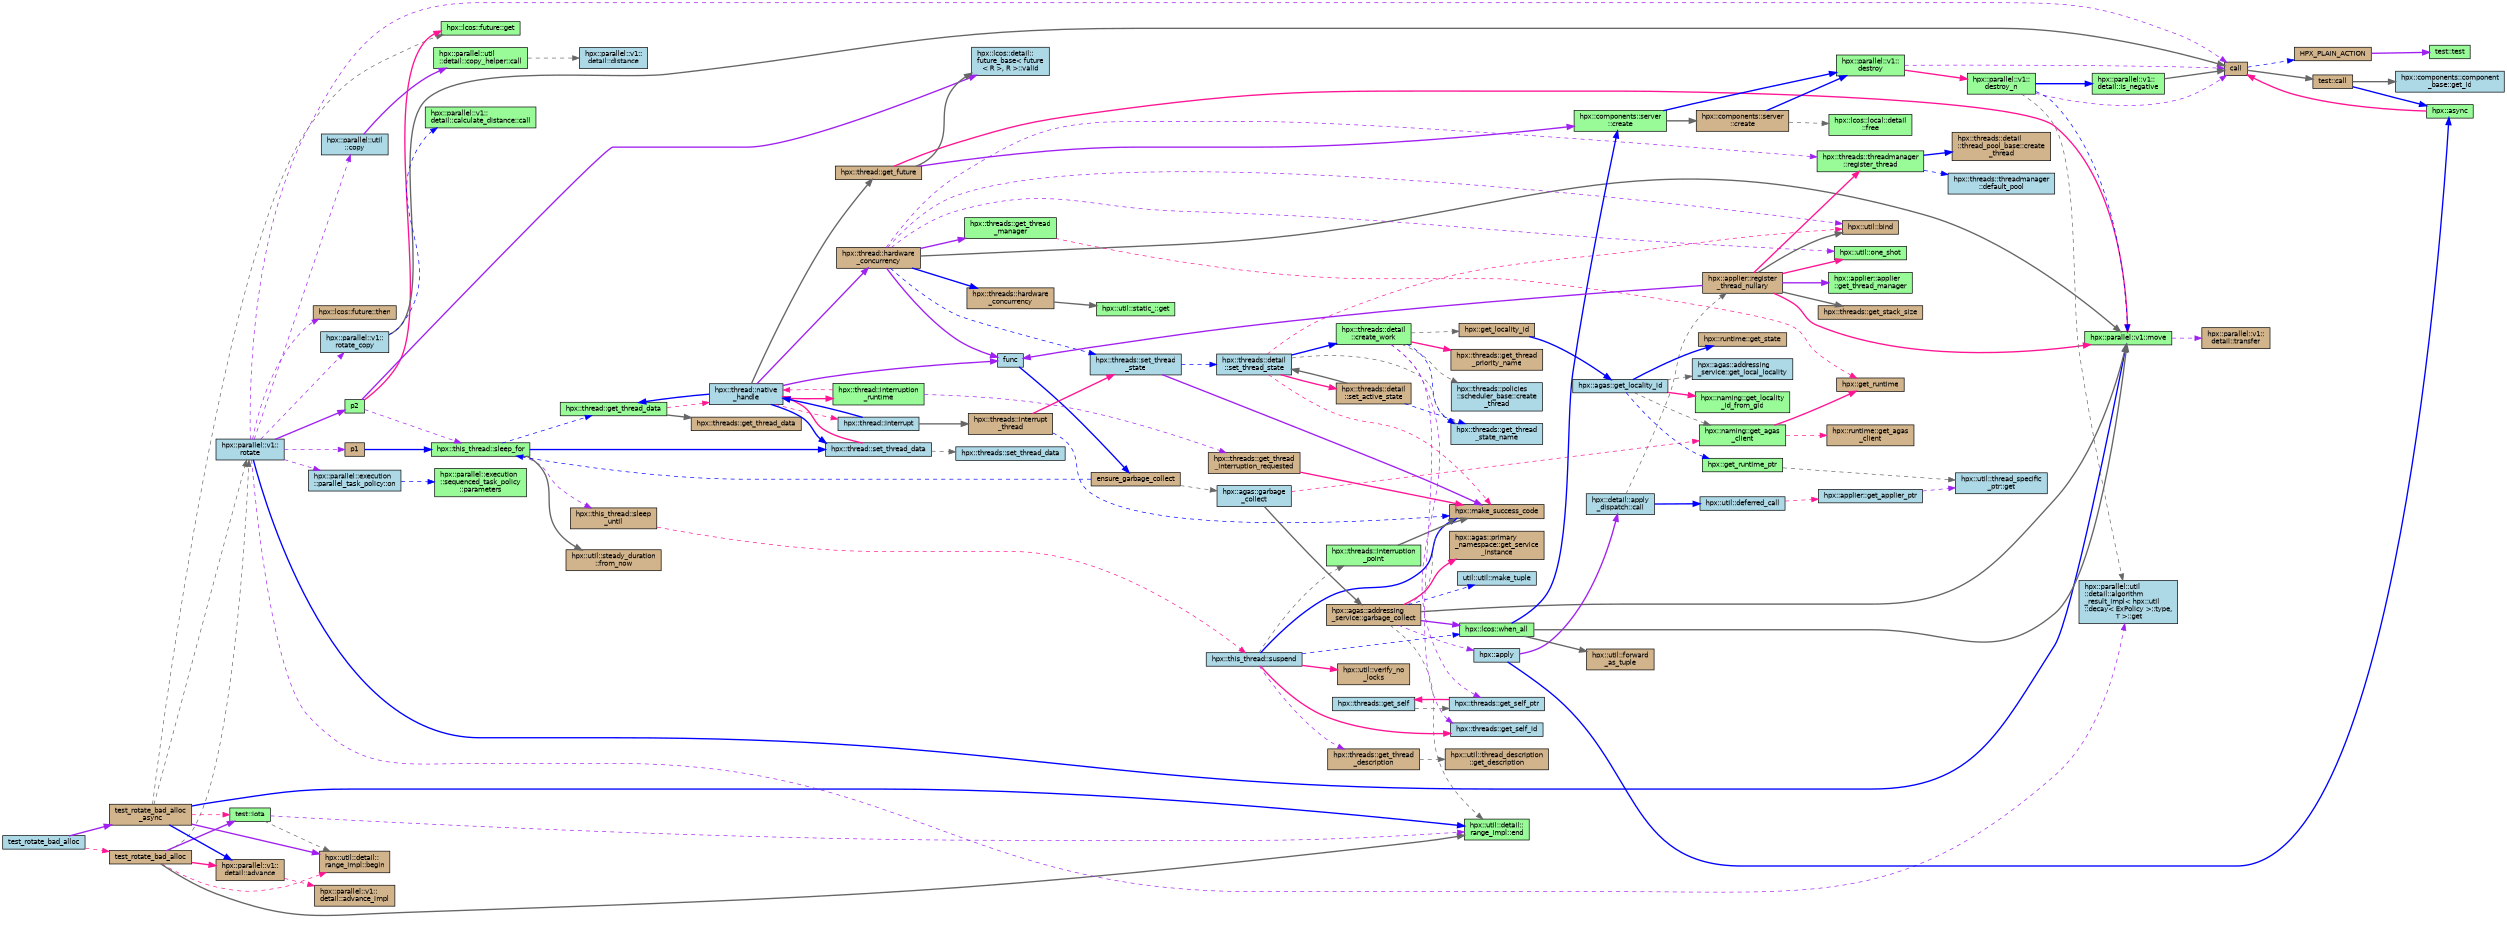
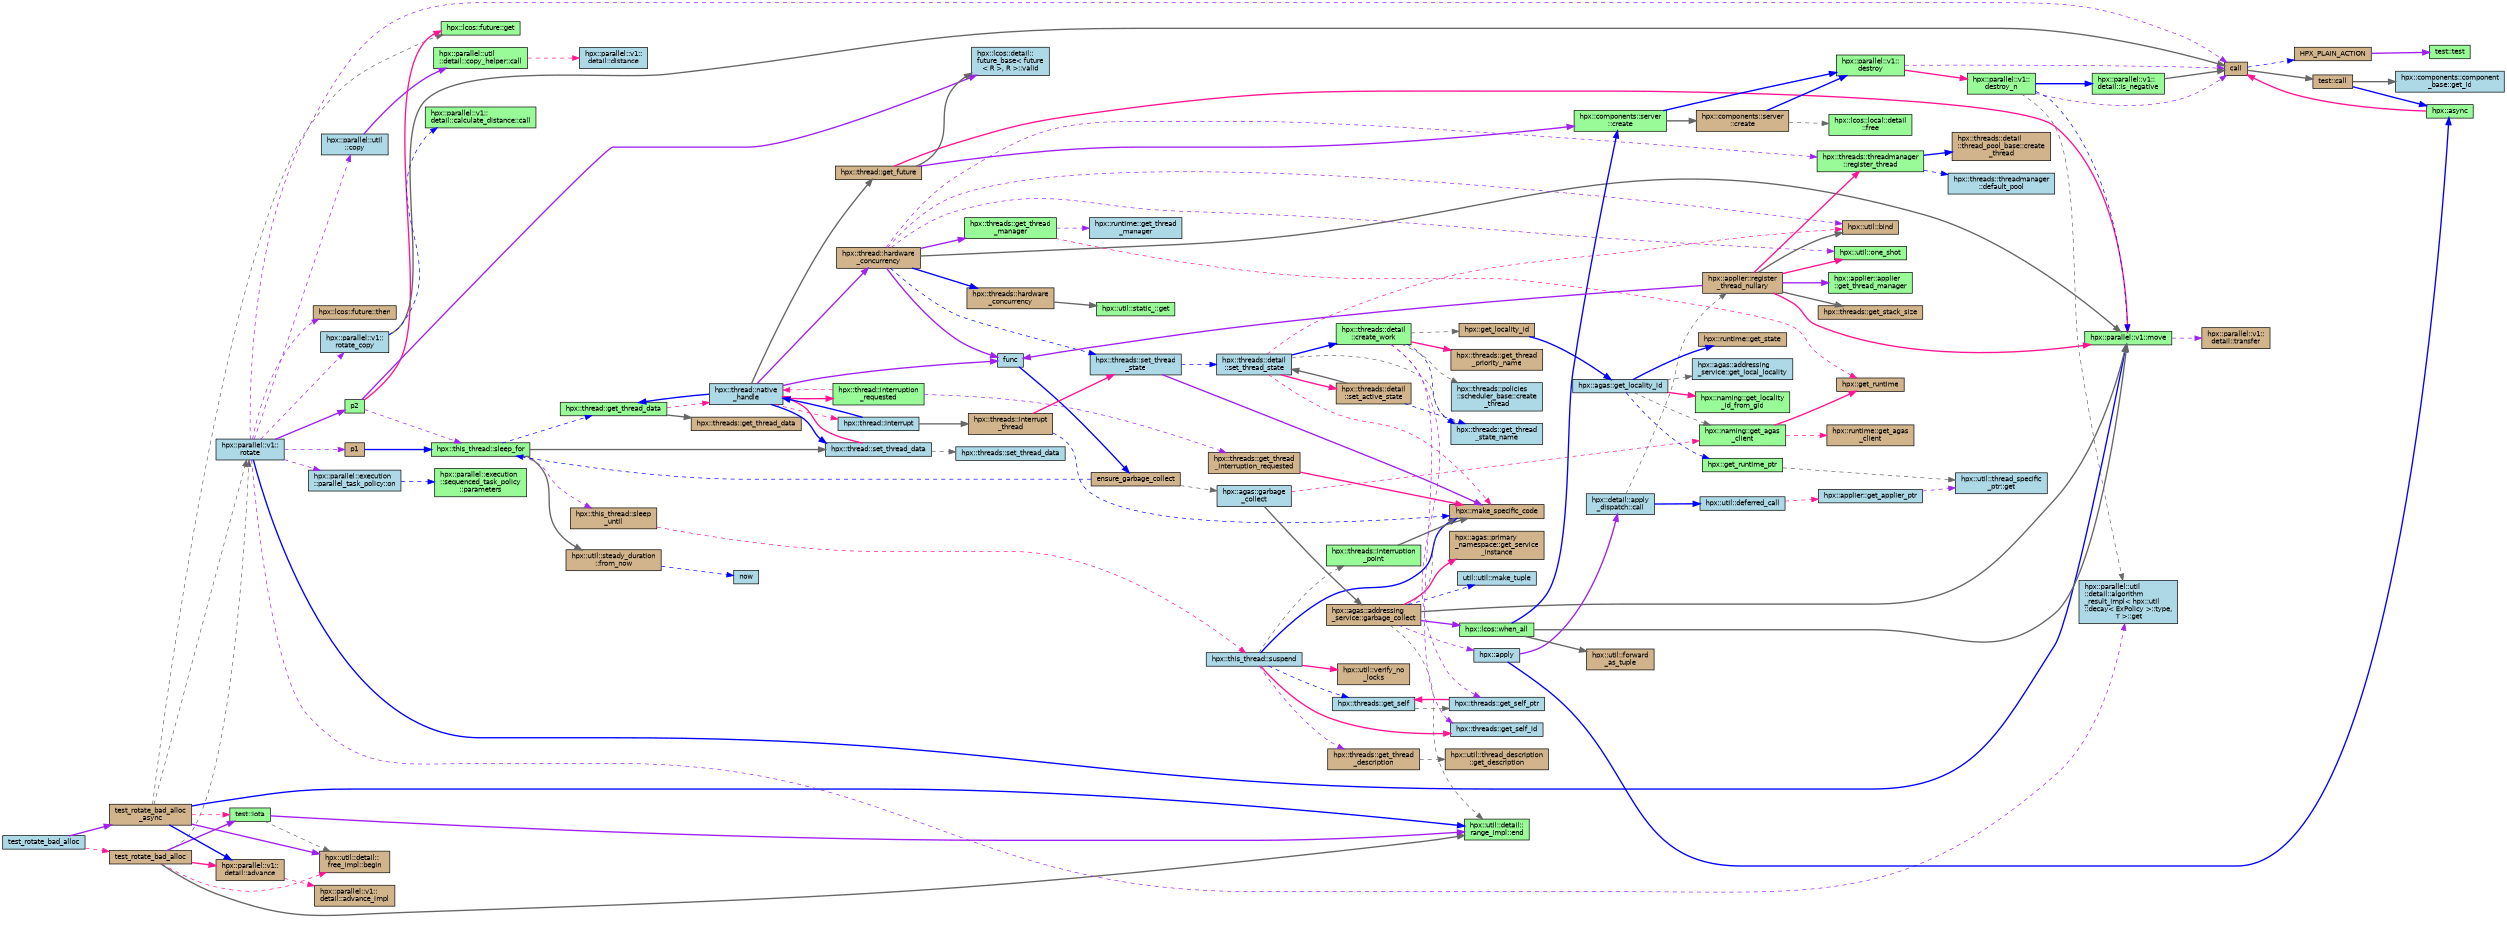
edge "hpx::parallel::util ::detail::copy_helper::call" -> "hpx::parallel::v1:: detail::distance": color gray40 -> deeppink
node "hpx::runtime::get_thread _manager": added
node "hpx::thread::interruption _runtime": label "hpx::thread::interruption _runtime" -> "hpx::thread::interruption _requested"
edge "hpx::this_thread::sleep_for" -> "hpx::thread::set_thread_data": color blue -> gray40
node "hpx::make_success_code": label "hpx::make_success_code" -> "hpx::make_specific_code"
node "now": added
edge "hpx::this_thread::suspend" -> "hpx::lcos::when_all": now "hpx::this_thread::suspend" -> "hpx::threads::get_self"
edge "test::iota" -> "hpx::util::detail:: range_impl::end": style dashed -> bold
node "hpx::util::detail:: range_impl::begin": label "hpx::util::detail:: range_impl::begin" -> "hpx::util::detail:: free_impl::begin"
